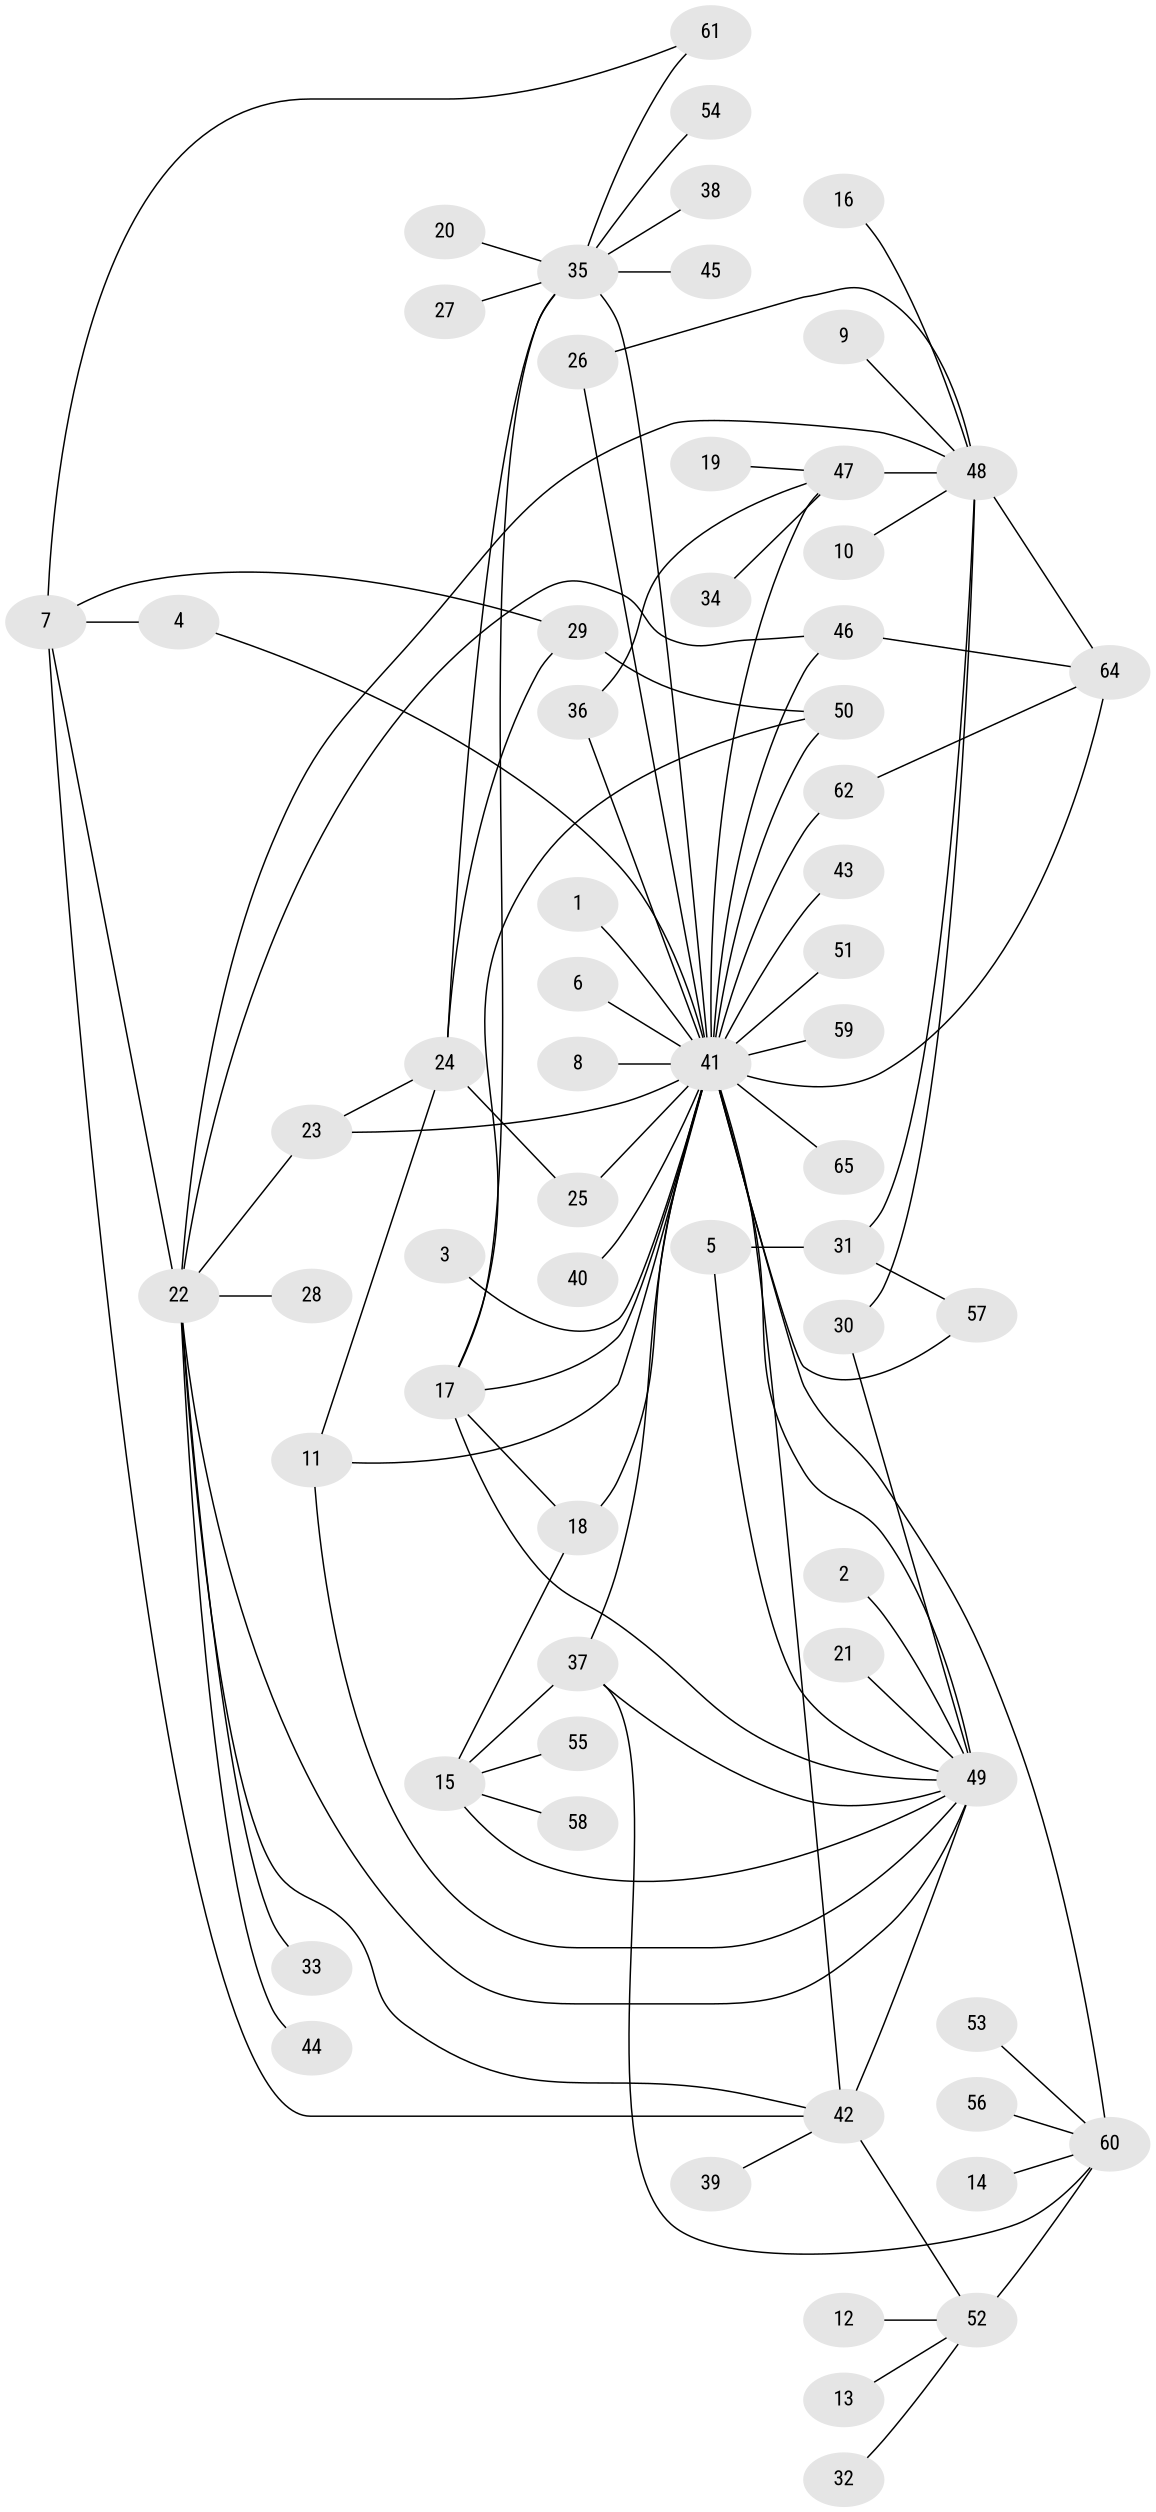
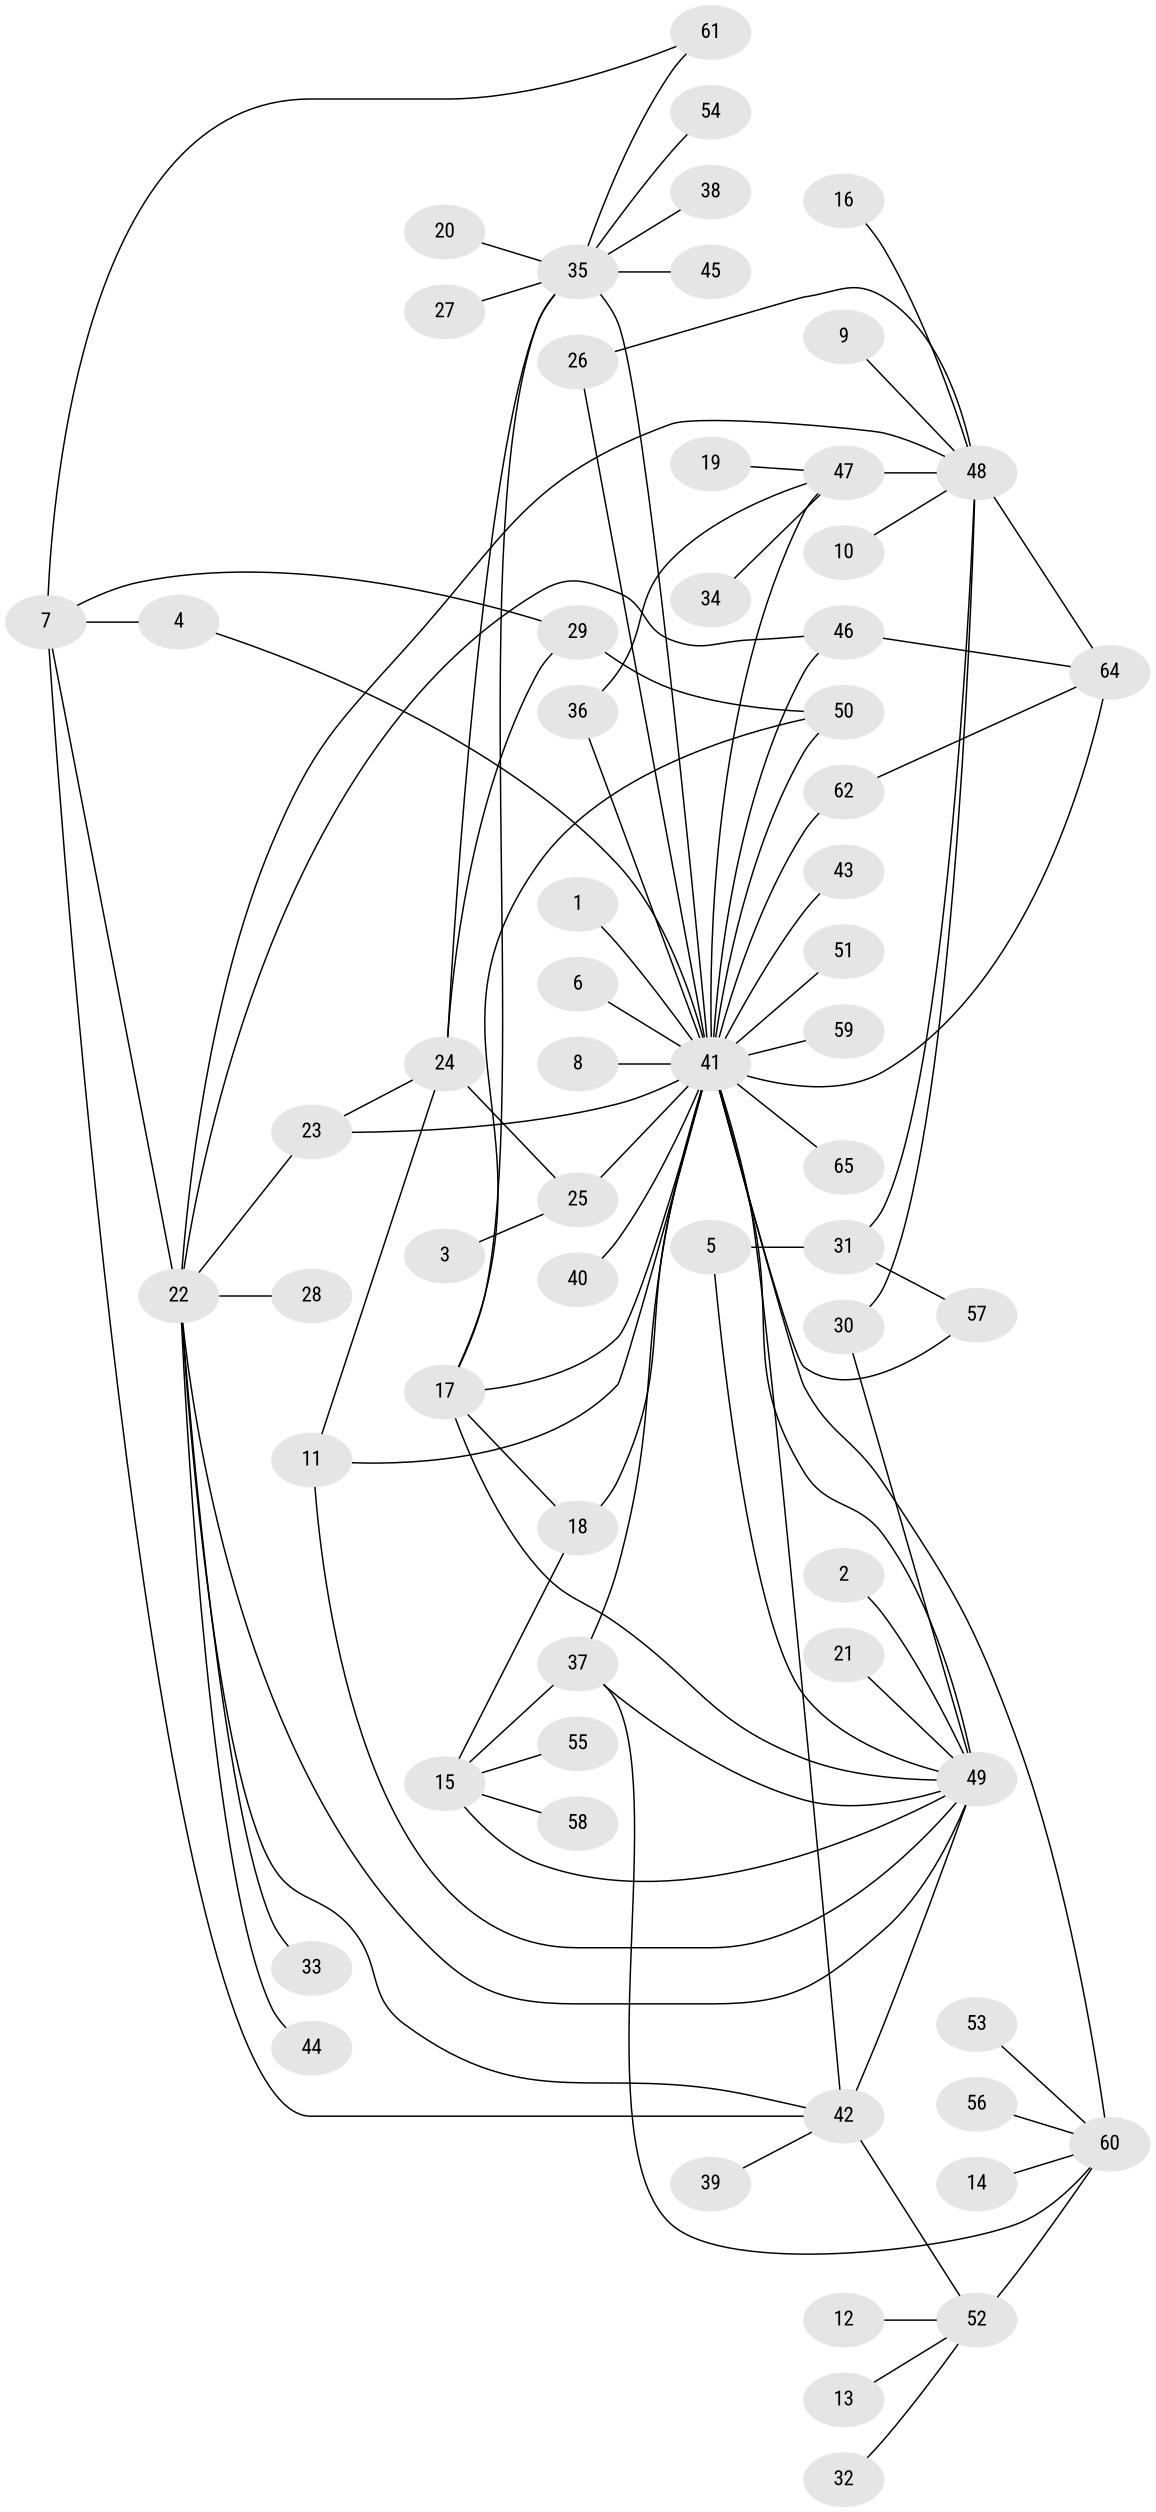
edge "41" -- "3": now "25" -- "3"
